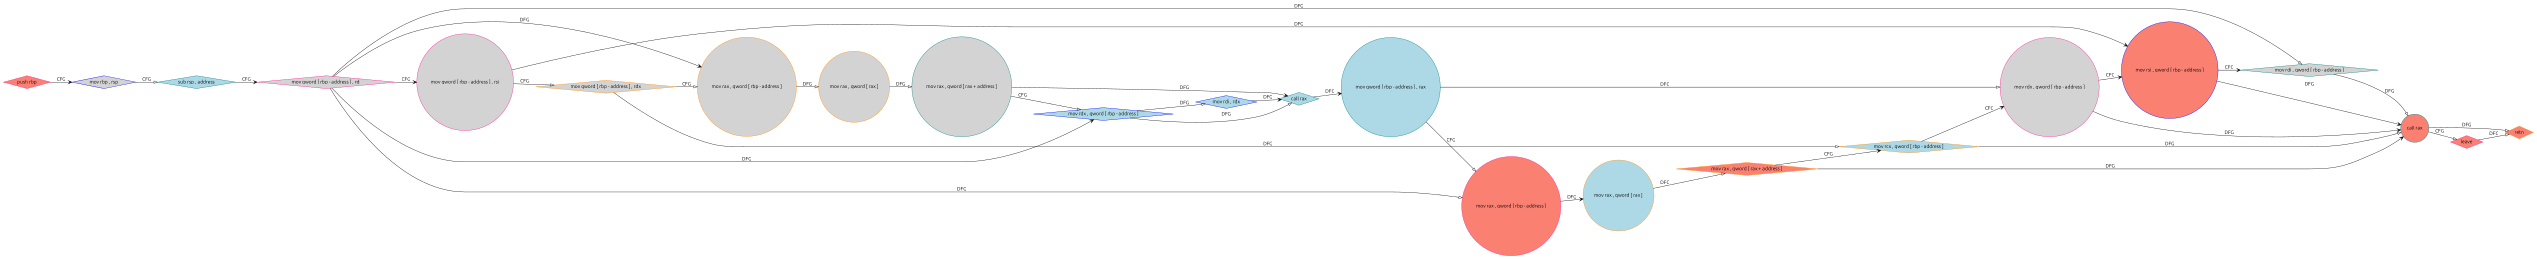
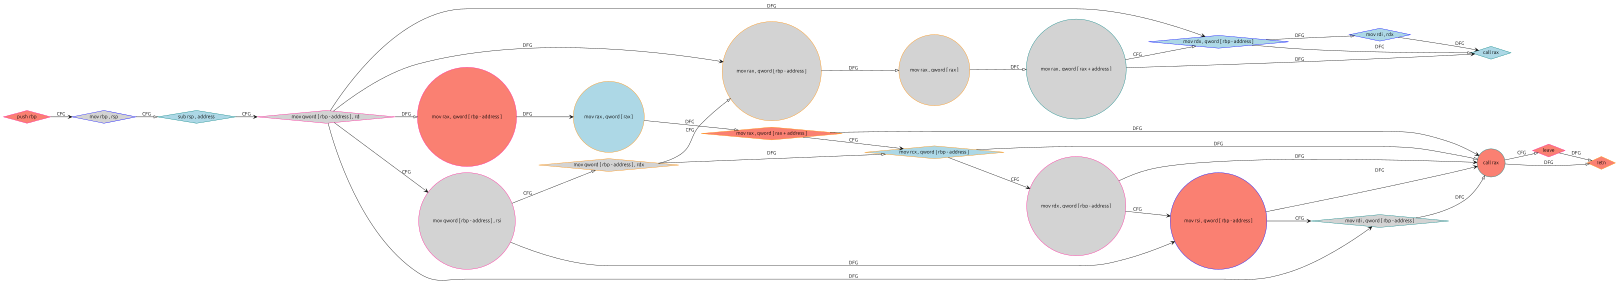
edge "mov qword [ rbp - address ] , rdi" -> "mov rdi , qword [ rbp - address ]": arrowhead onormal -> vee
node "mov qword [ rbp - address ] , rax": removed
